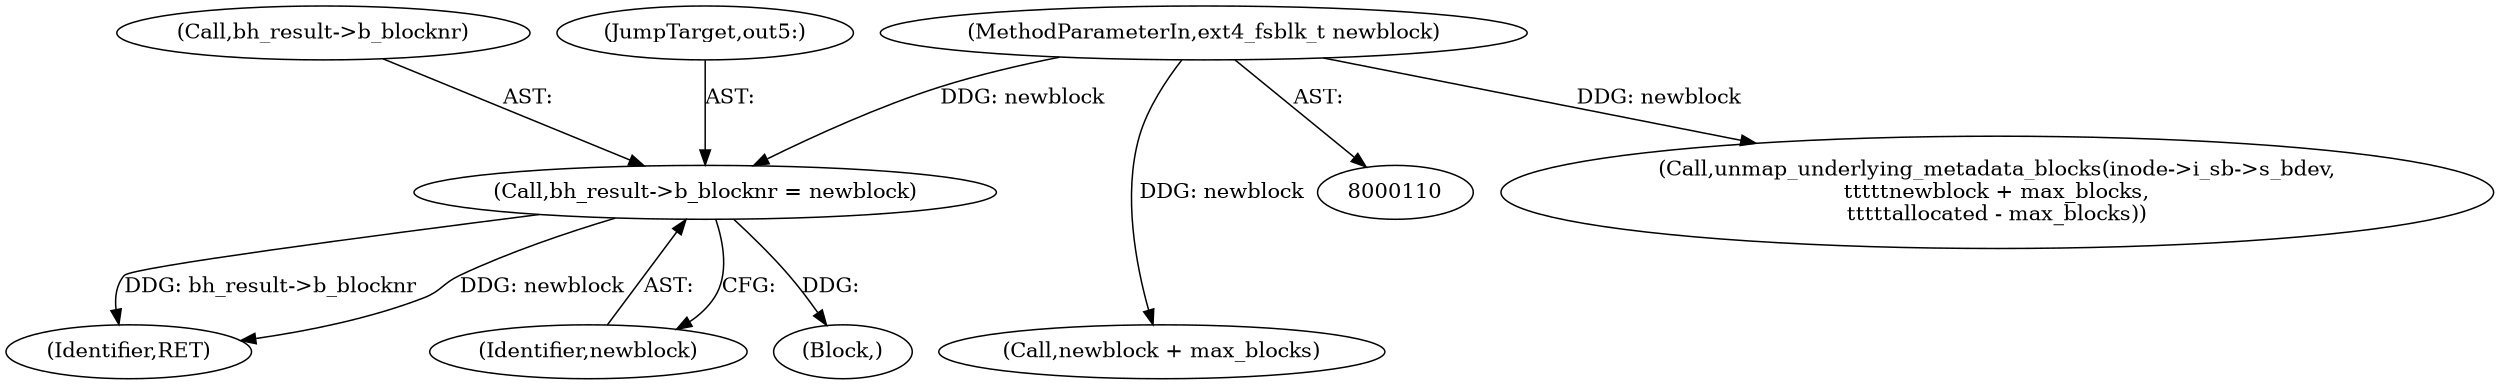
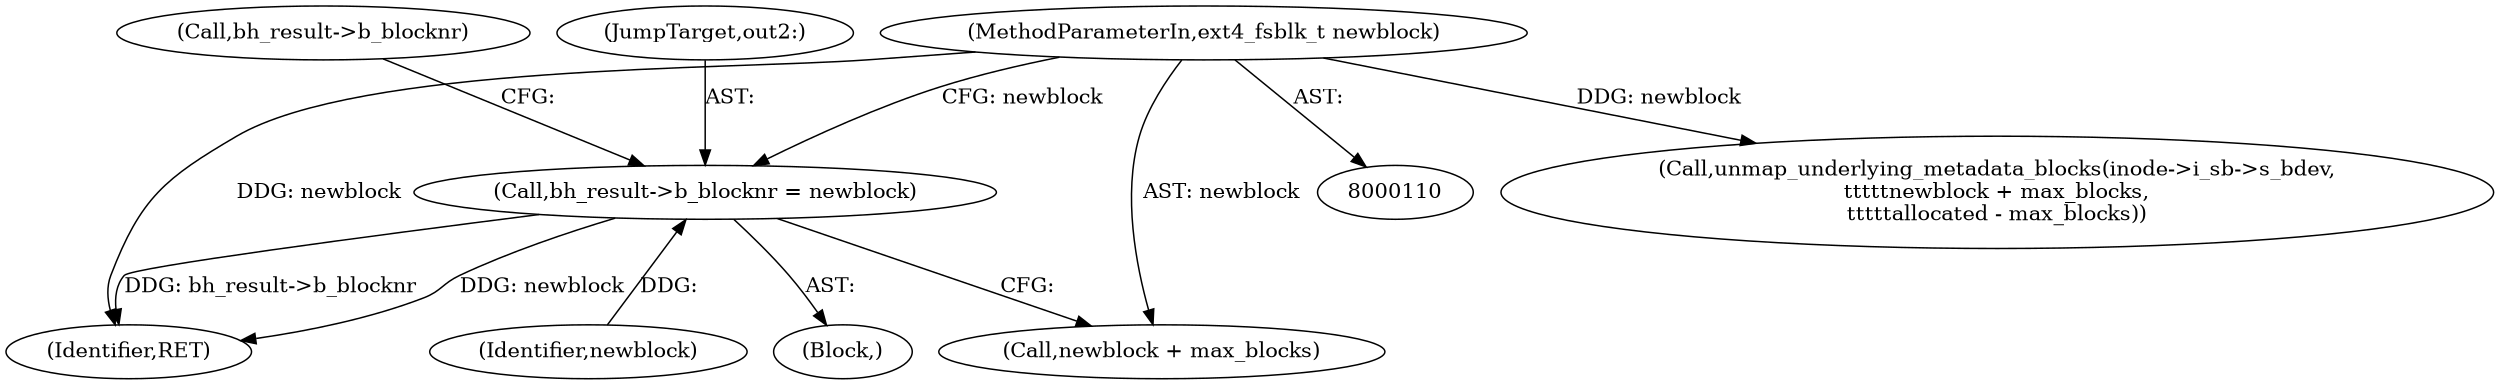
node "(JumpTarget,out5:)": label "(JumpTarget,out5:)" -> "(JumpTarget,out2:)"
edge "(MethodParameterIn,ext4_fsblk_t newblock)" -> "(Identifier,RET)": added, label "DDG: newblock"
edge "(Call,bh_result->b_blocknr)" -> "(Call,bh_result->b_blocknr = newblock)": label "AST: " -> "CFG: "
edge "(MethodParameterIn,ext4_fsblk_t newblock)" -> "(Call,bh_result->b_blocknr = newblock)": label "DDG: newblock" -> "CFG: newblock"
edge "(MethodParameterIn,ext4_fsblk_t newblock)" -> "(Call,newblock + max_blocks)": label "DDG: newblock" -> "AST: newblock"
edge "(Call,bh_result->b_blocknr = newblock)" -> "(Identifier,newblock)": now "(Call,bh_result->b_blocknr = newblock)" -> "(Call,newblock + max_blocks)"
edge "(Identifier,newblock)" -> "(Call,bh_result->b_blocknr = newblock)": label "AST: " -> "DDG: "
edge "(Call,bh_result->b_blocknr = newblock)" -> "(Block,)": label "DDG: " -> "AST: "
